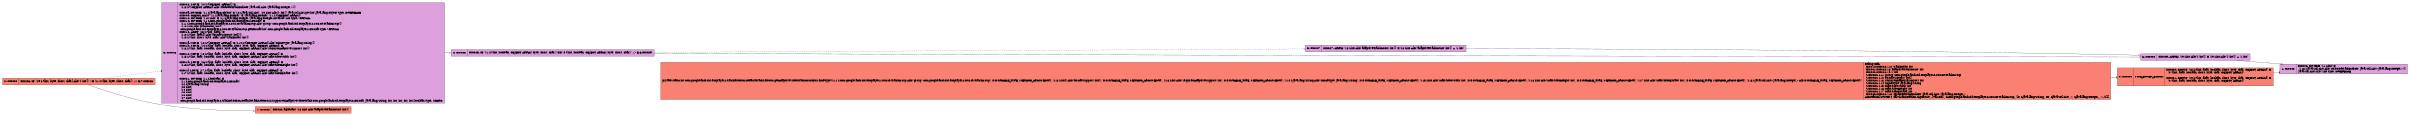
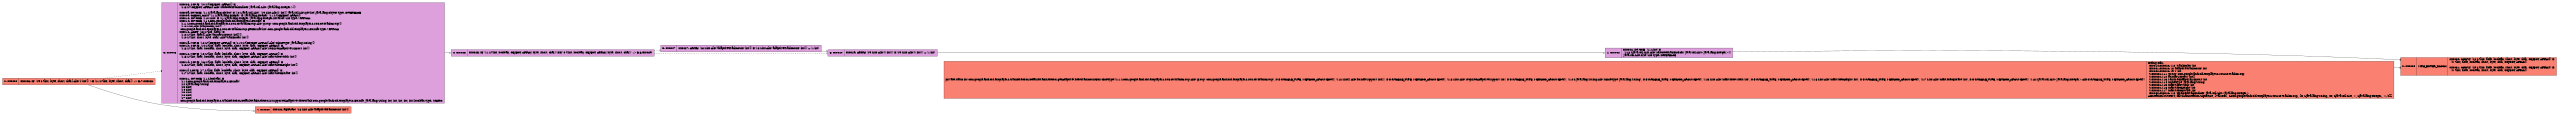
edge "4: 0x0025" -> "6: 0x0029": style solid -> dashed
edge "0: 0x0000" -> "1: 0x0002": reversed
